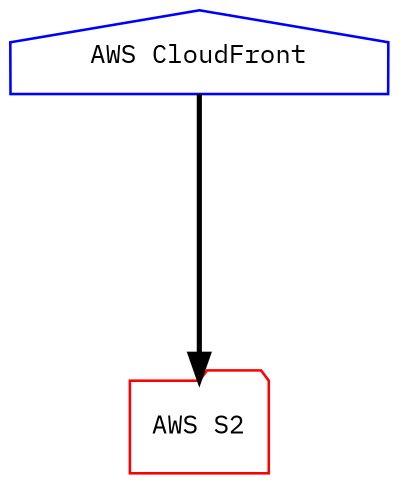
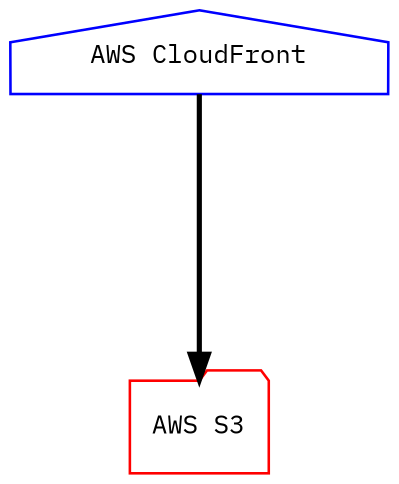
node "AWS S2": label "AWS S2" -> "AWS S3"
